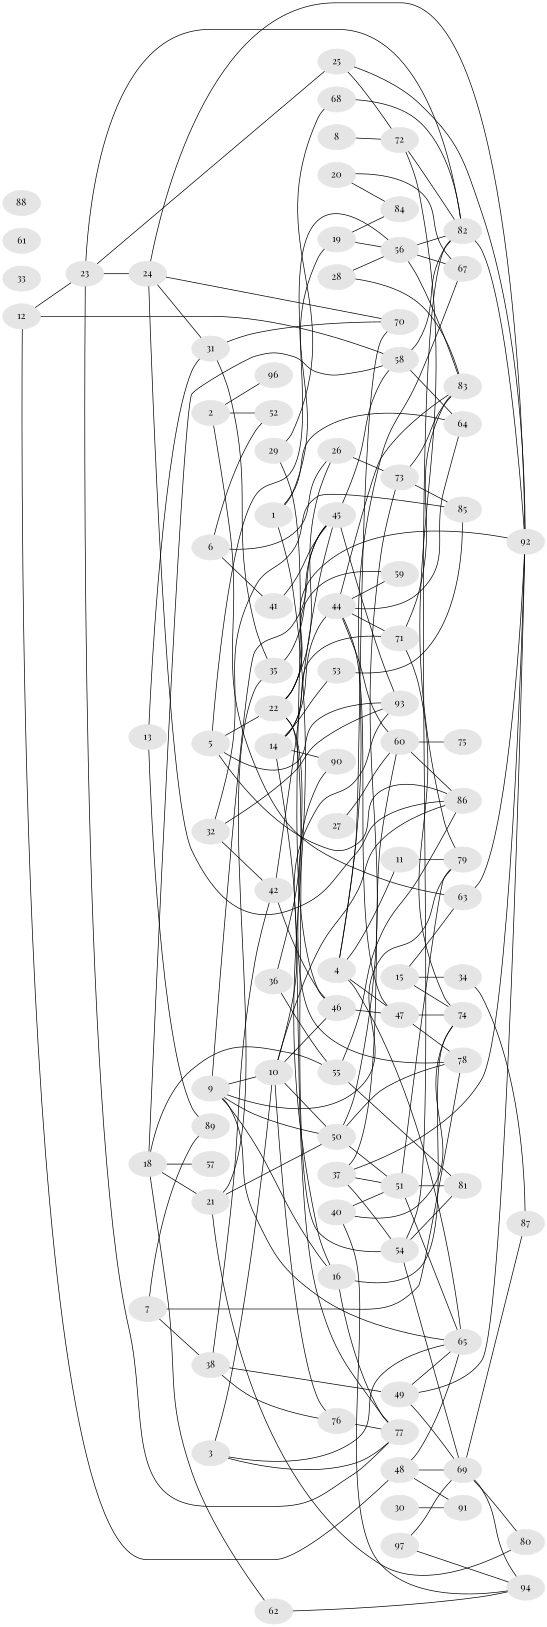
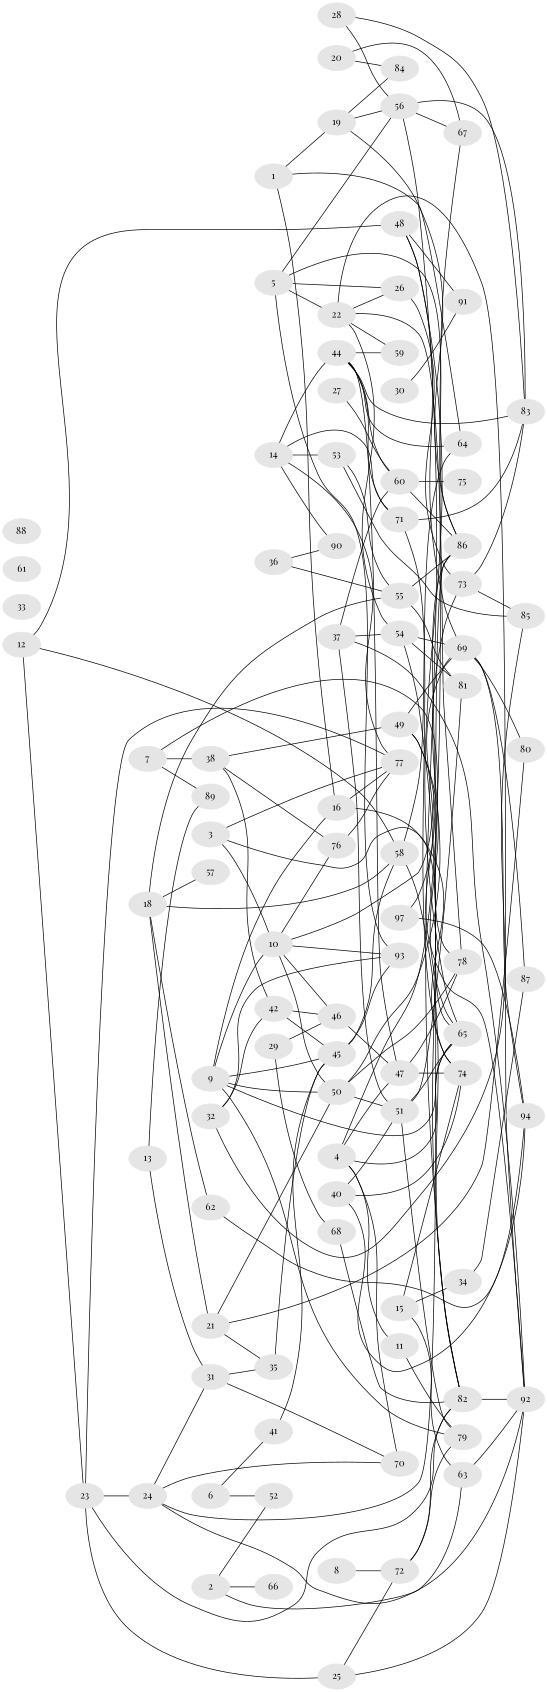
edge "19" -- "86": added
node "96": label "96" -> "66"
edge "53" -- "55": added
edge "26" -- "6": now "26" -- "5"
